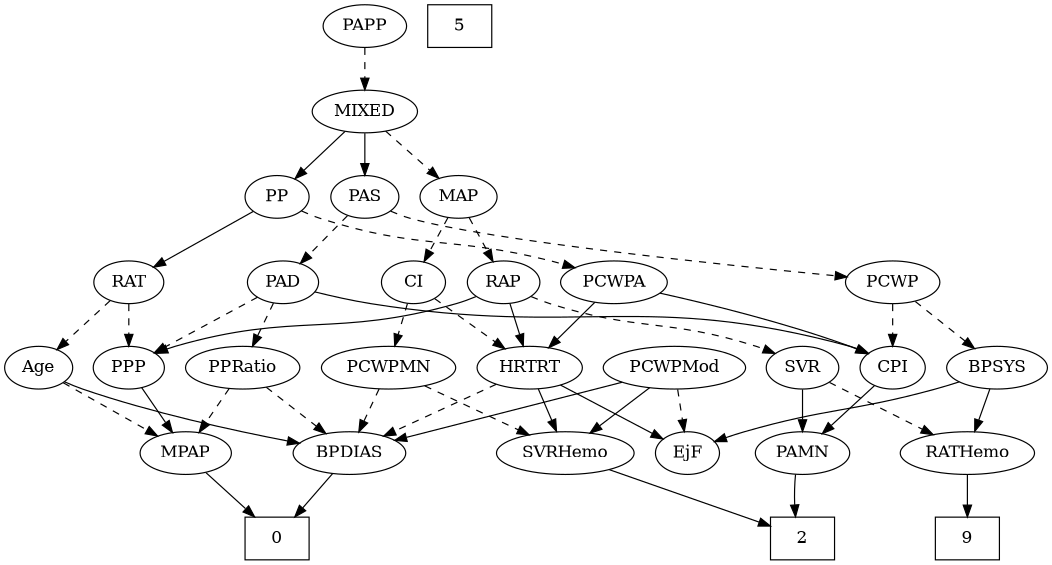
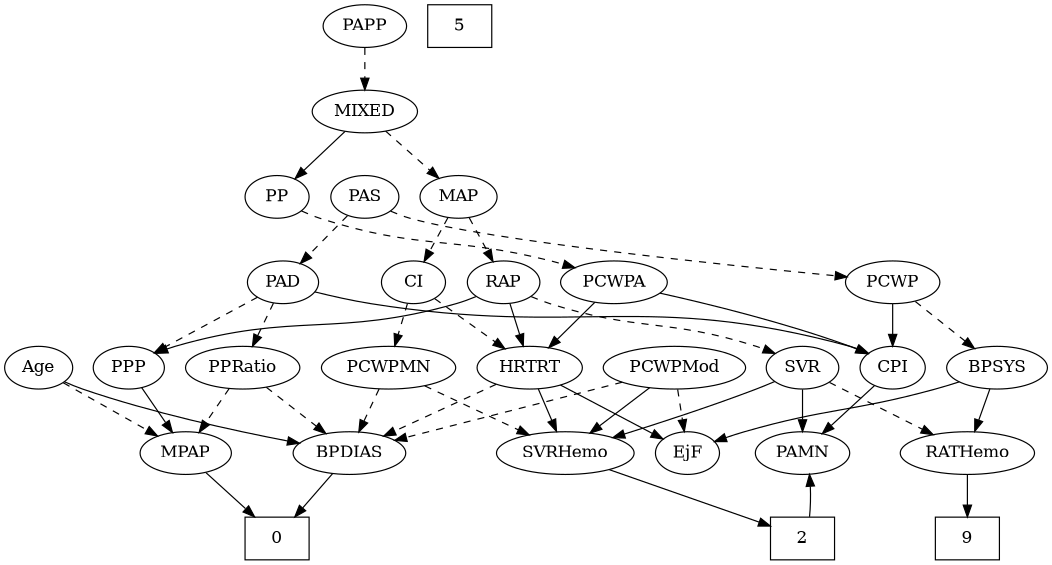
edge "MIXED" -> "PAS": removed
node "RAT": removed
edge "PCWP" -> "CPI": style dashed -> solid
edge "SVR" -> "SVRHemo": added
edge "PCWPMod" -> "BPDIAS": style solid -> dashed
edge "PAMN" -> "2": reversed
